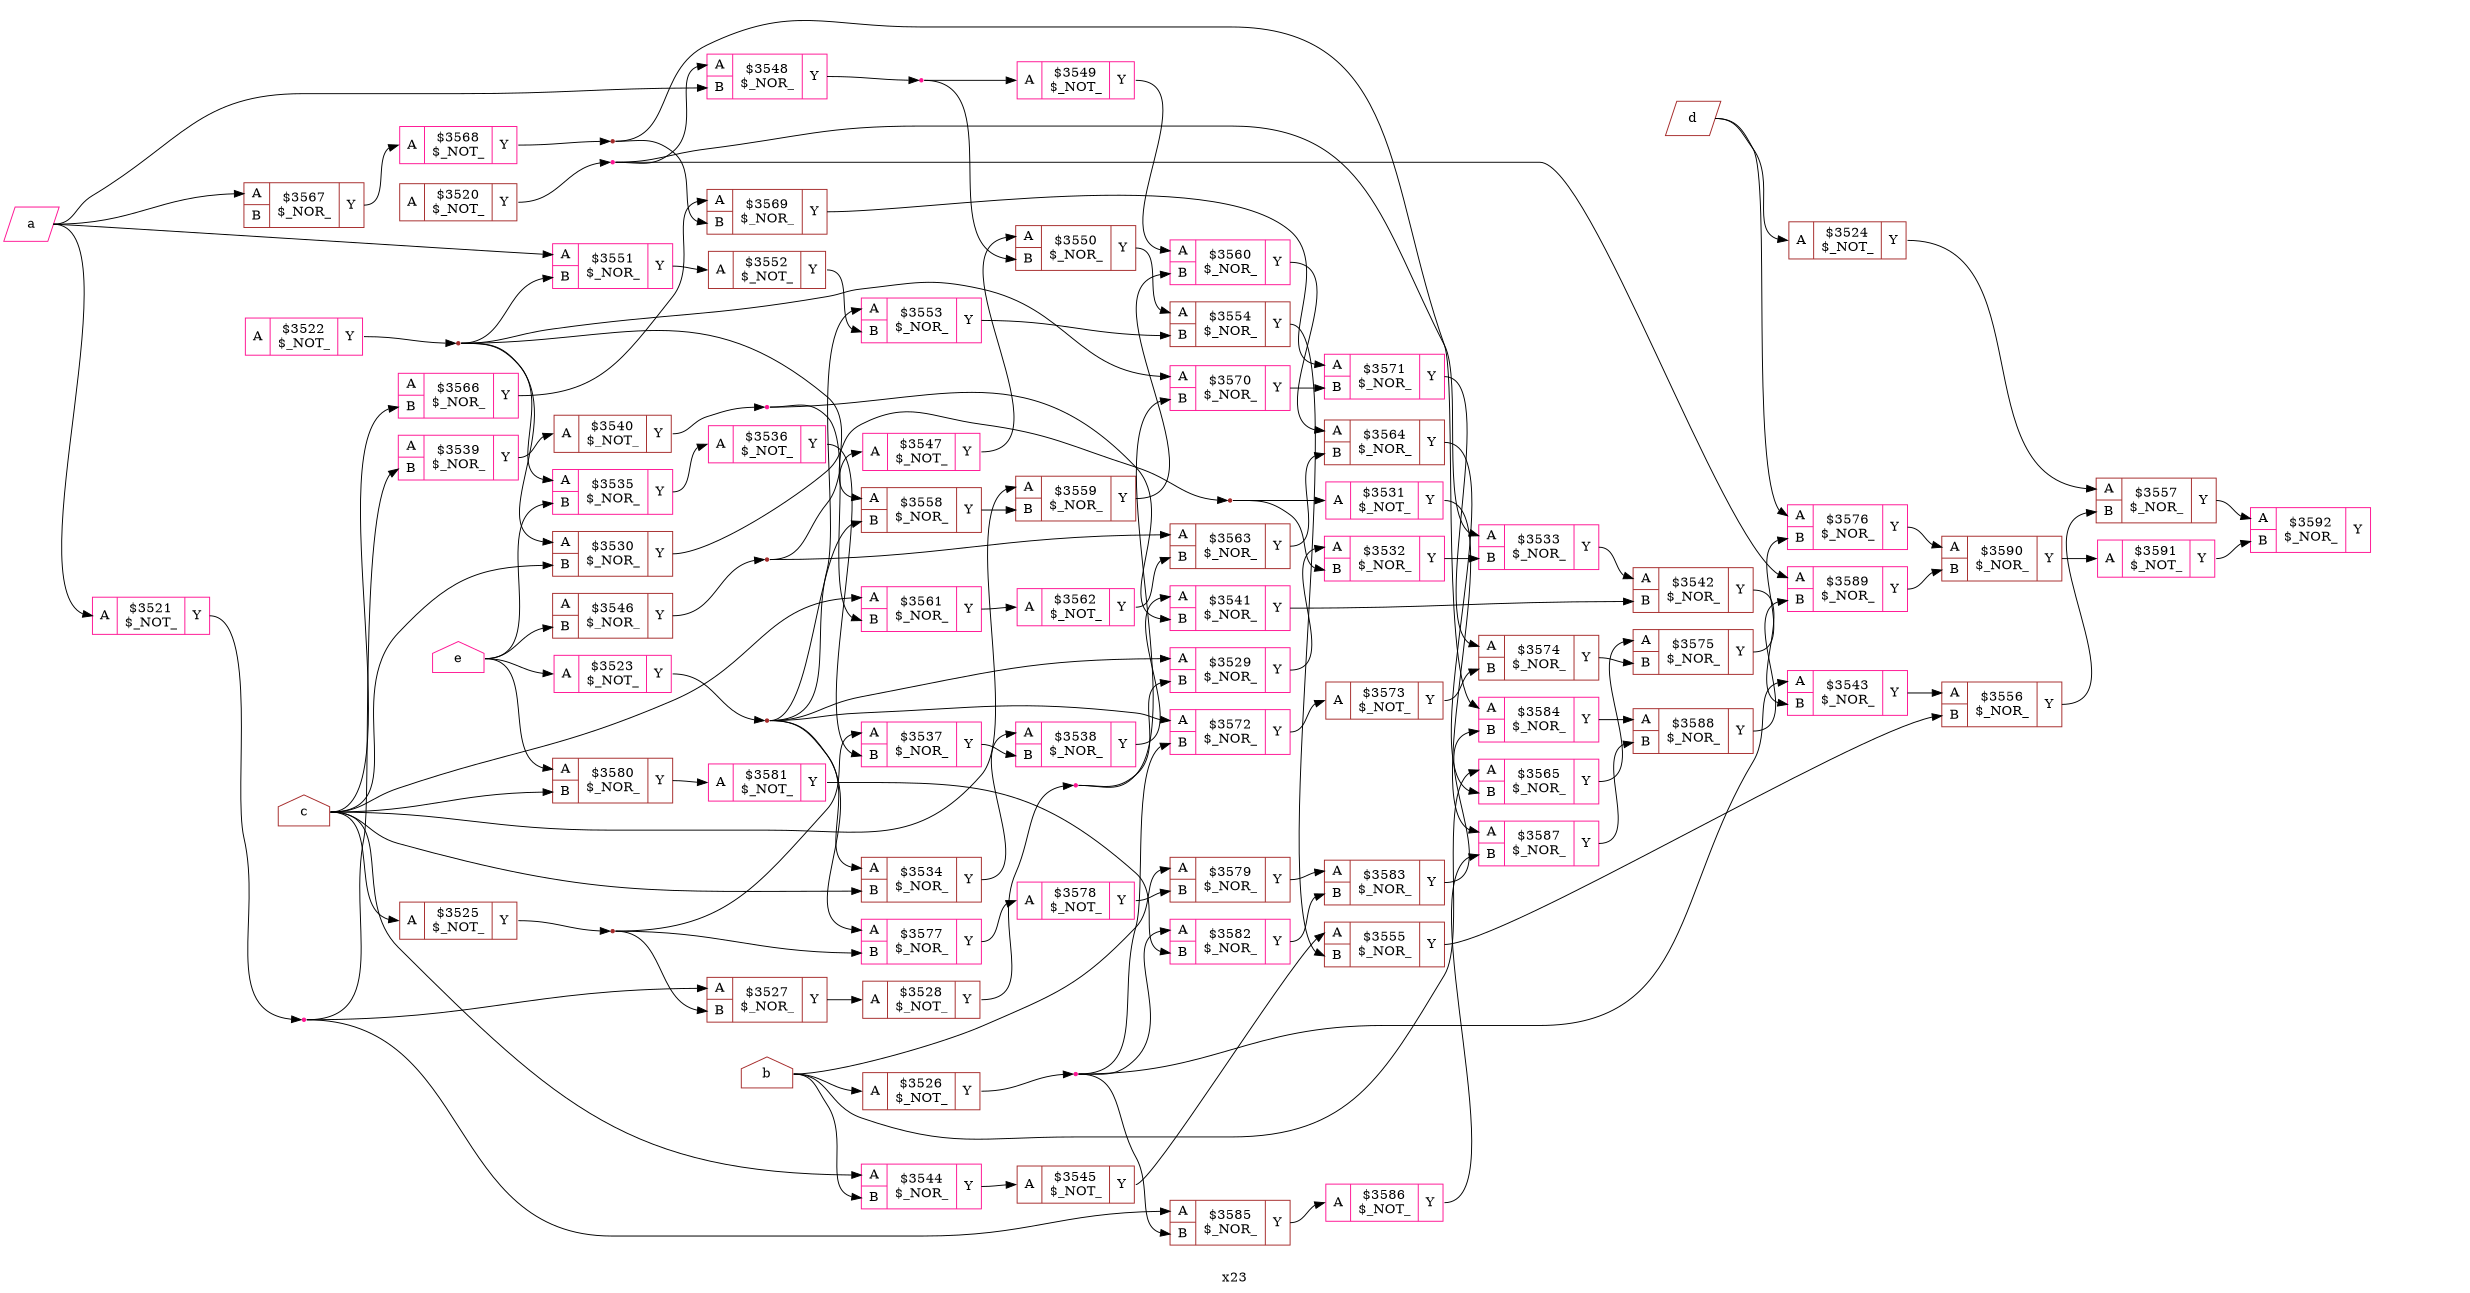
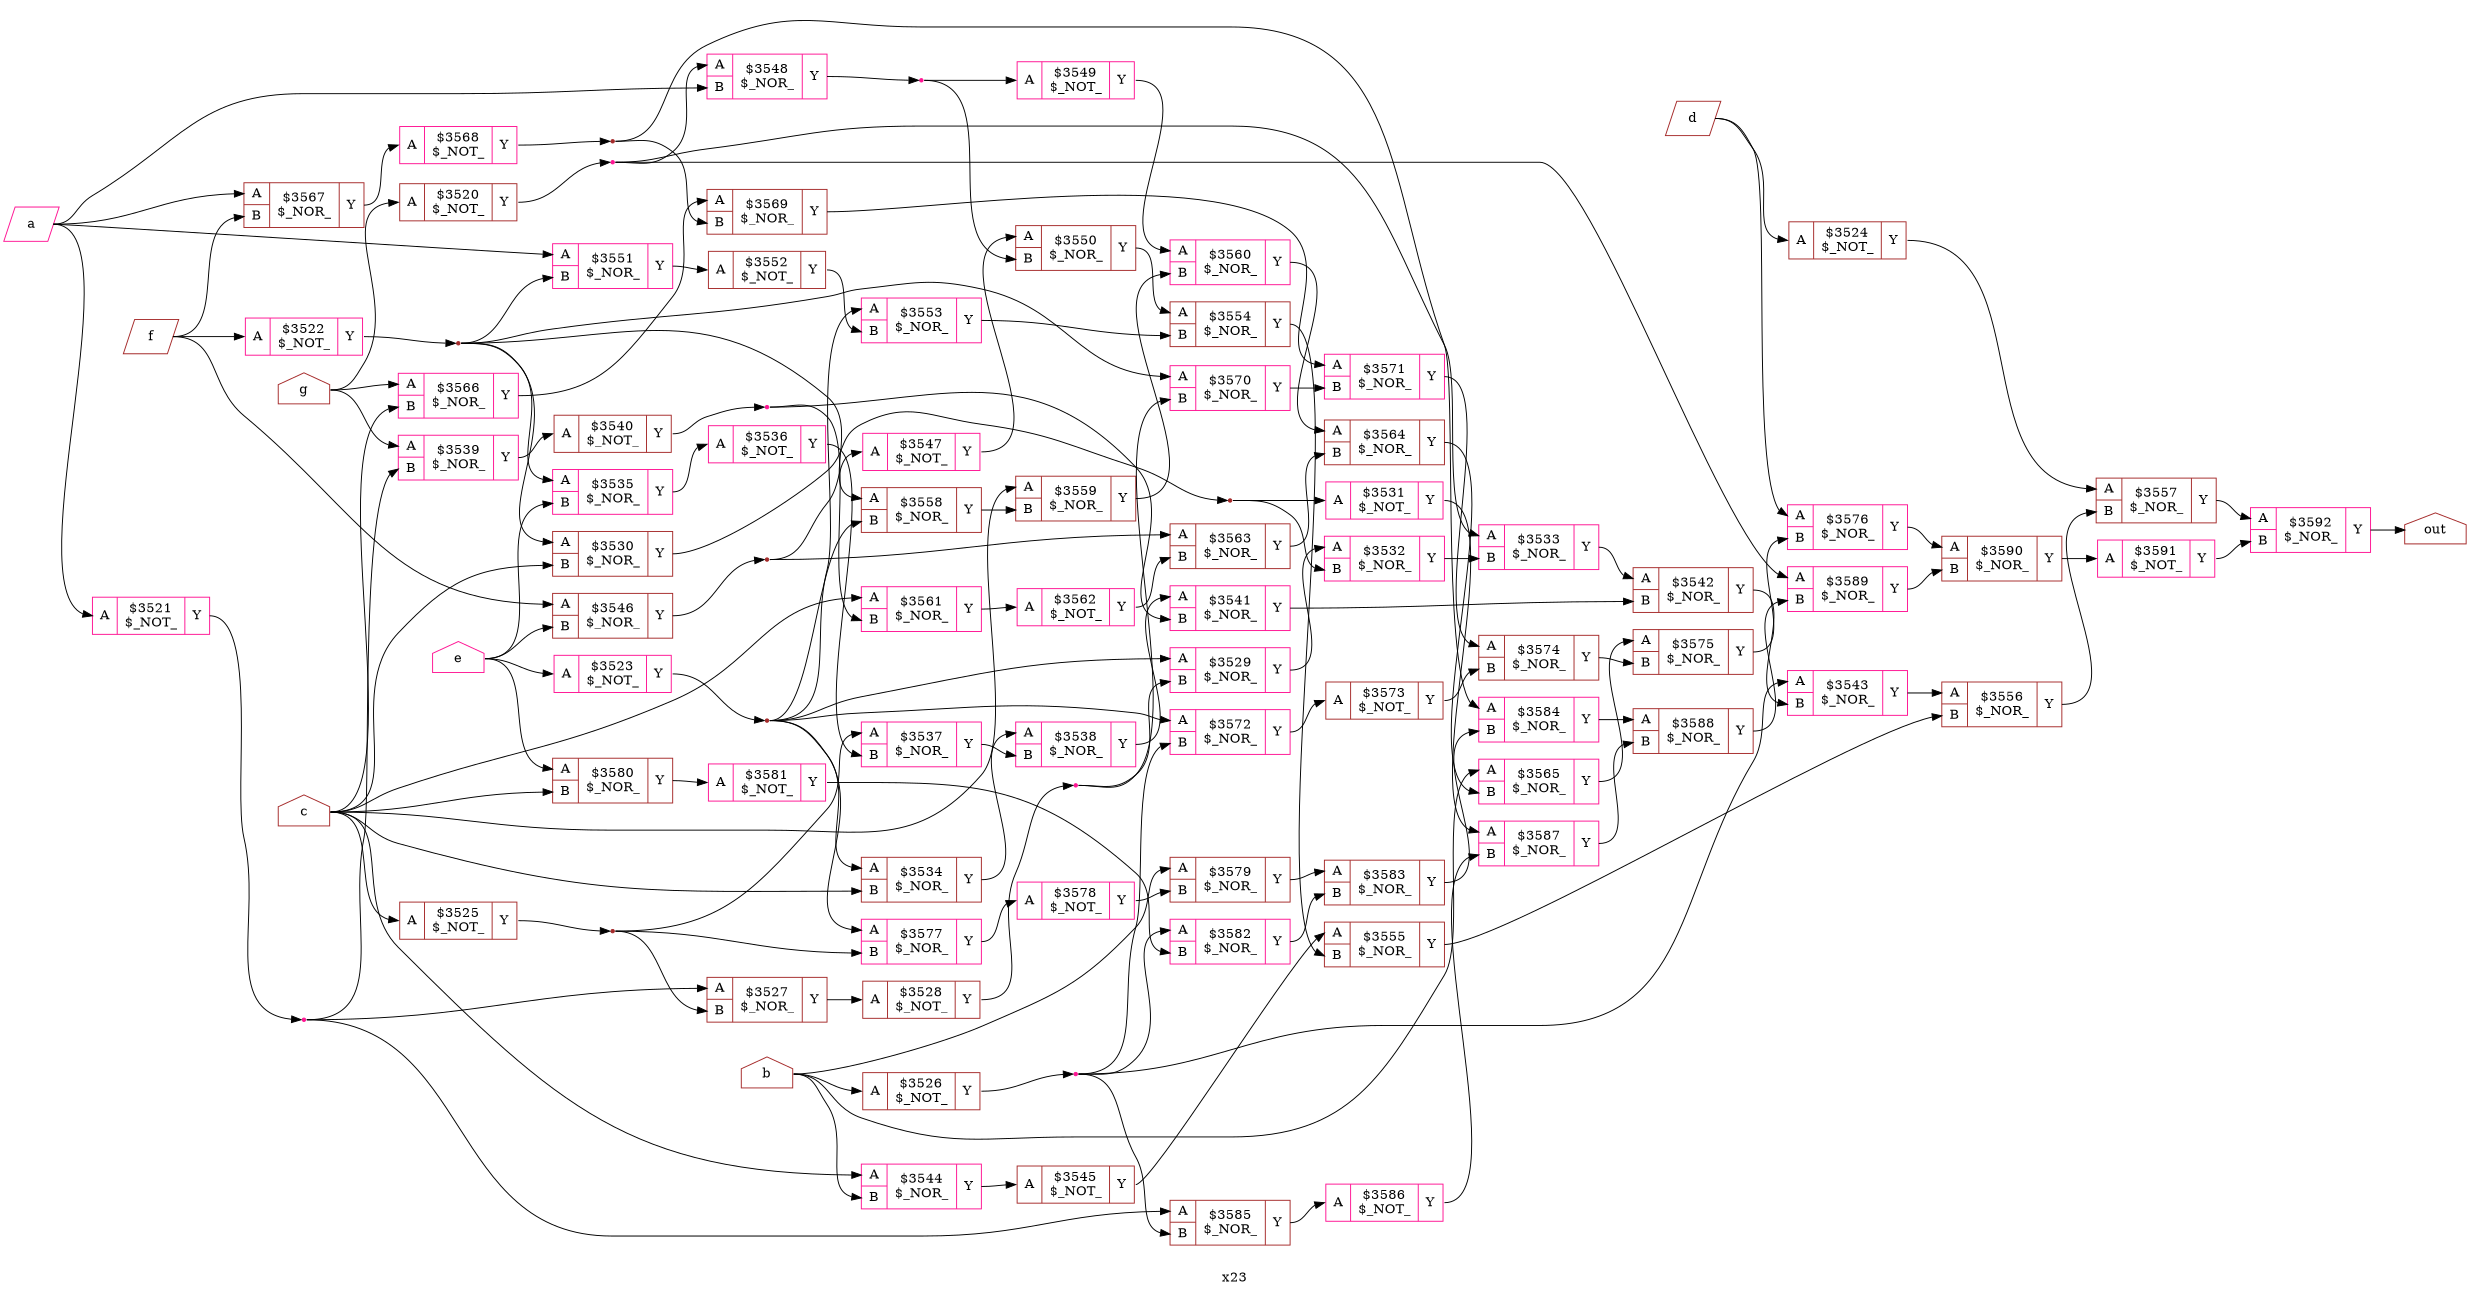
node "f": added
node "g": added
node "out": added
